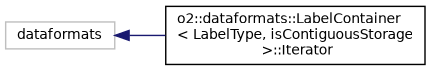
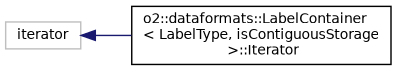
node "dataformats": label "dataformats" -> "iterator"
